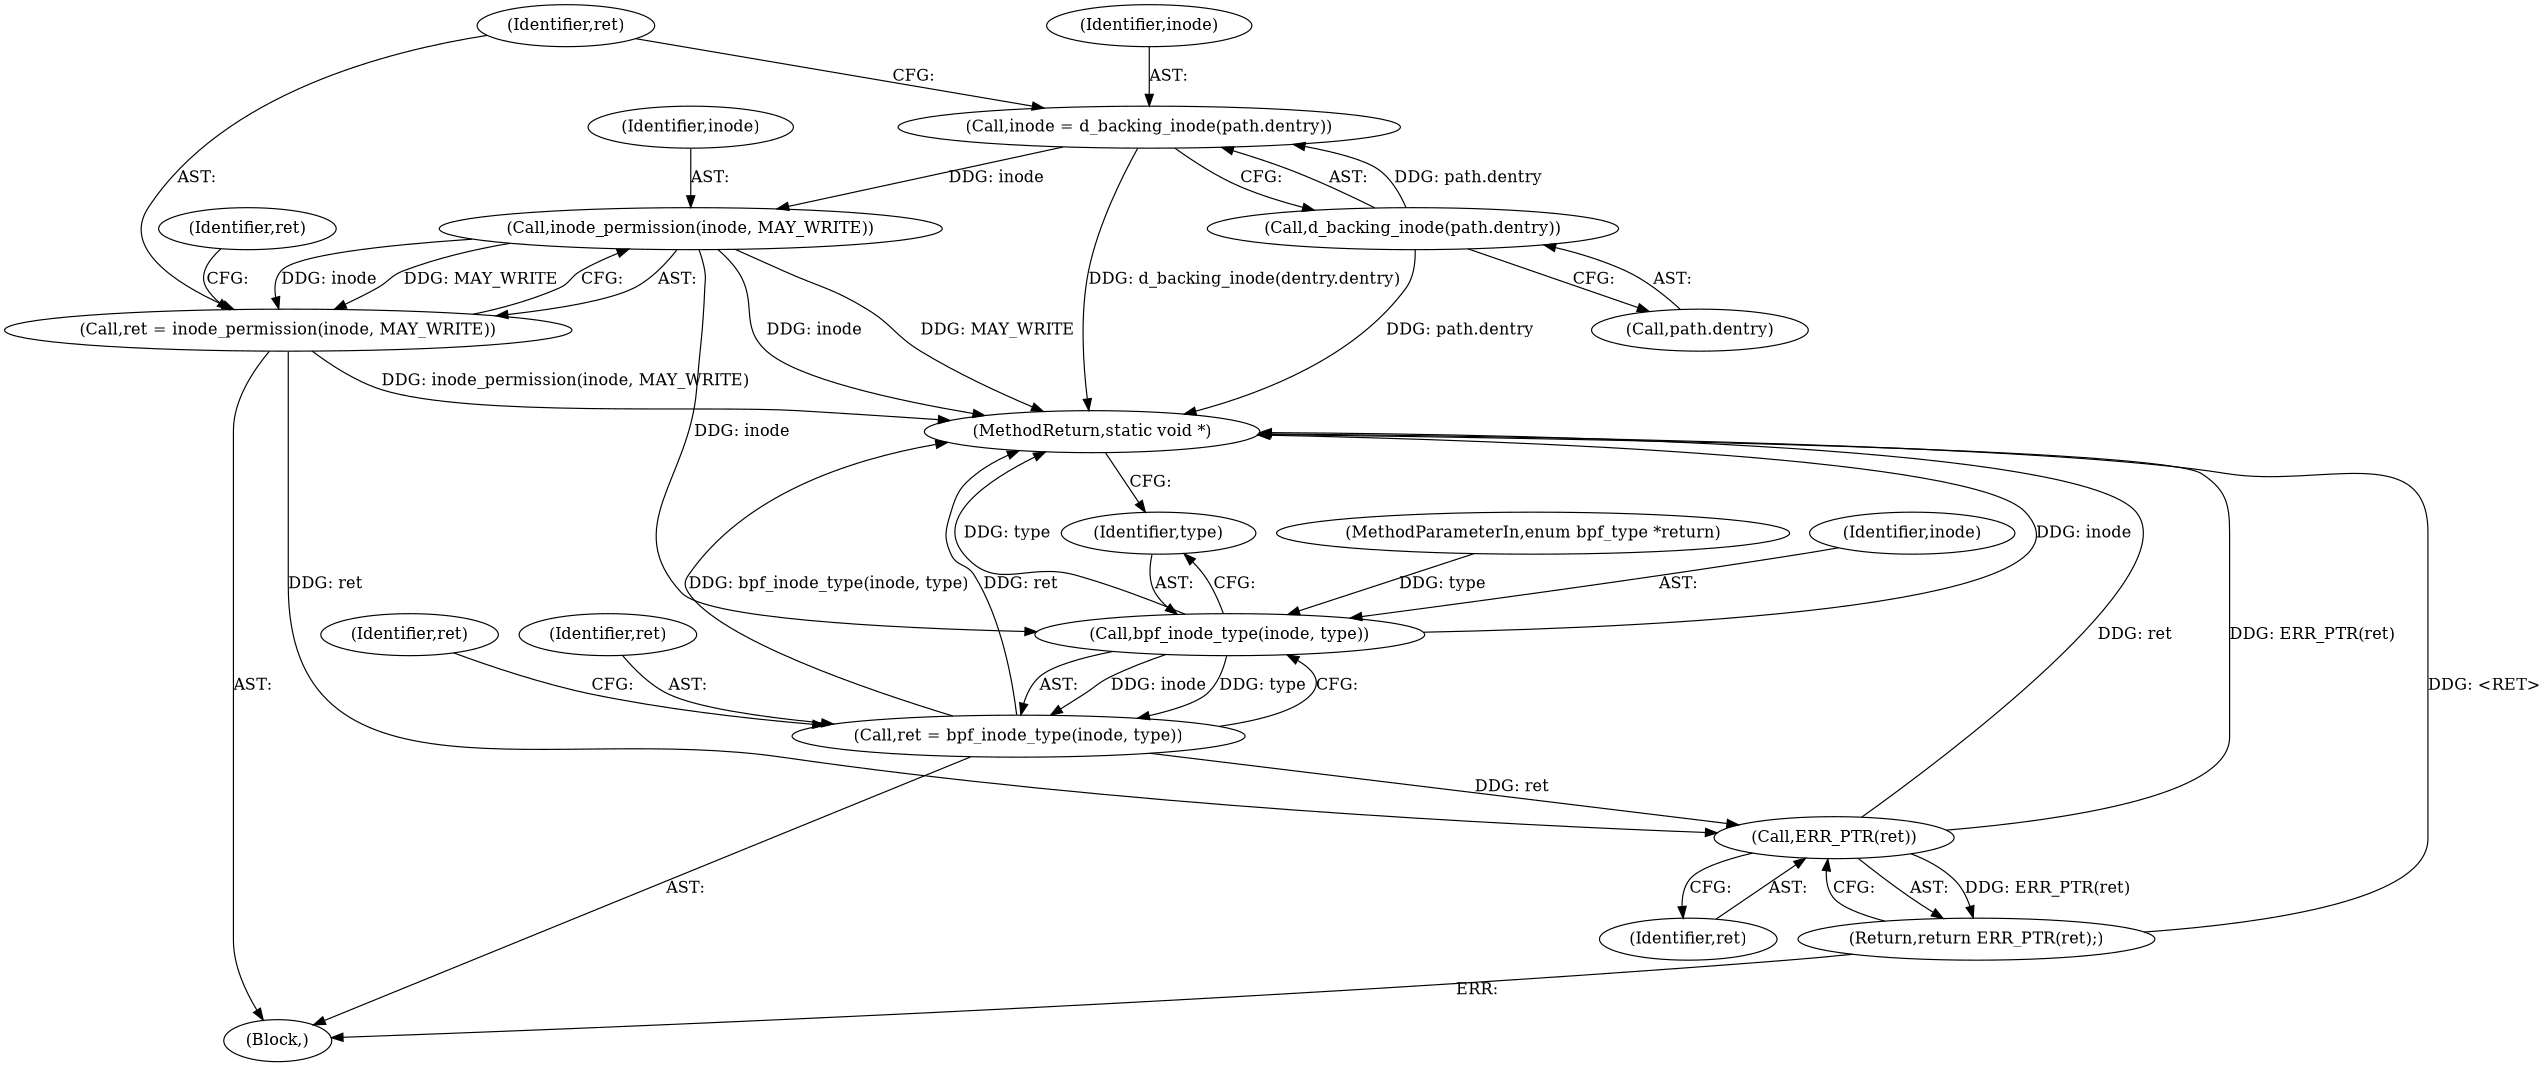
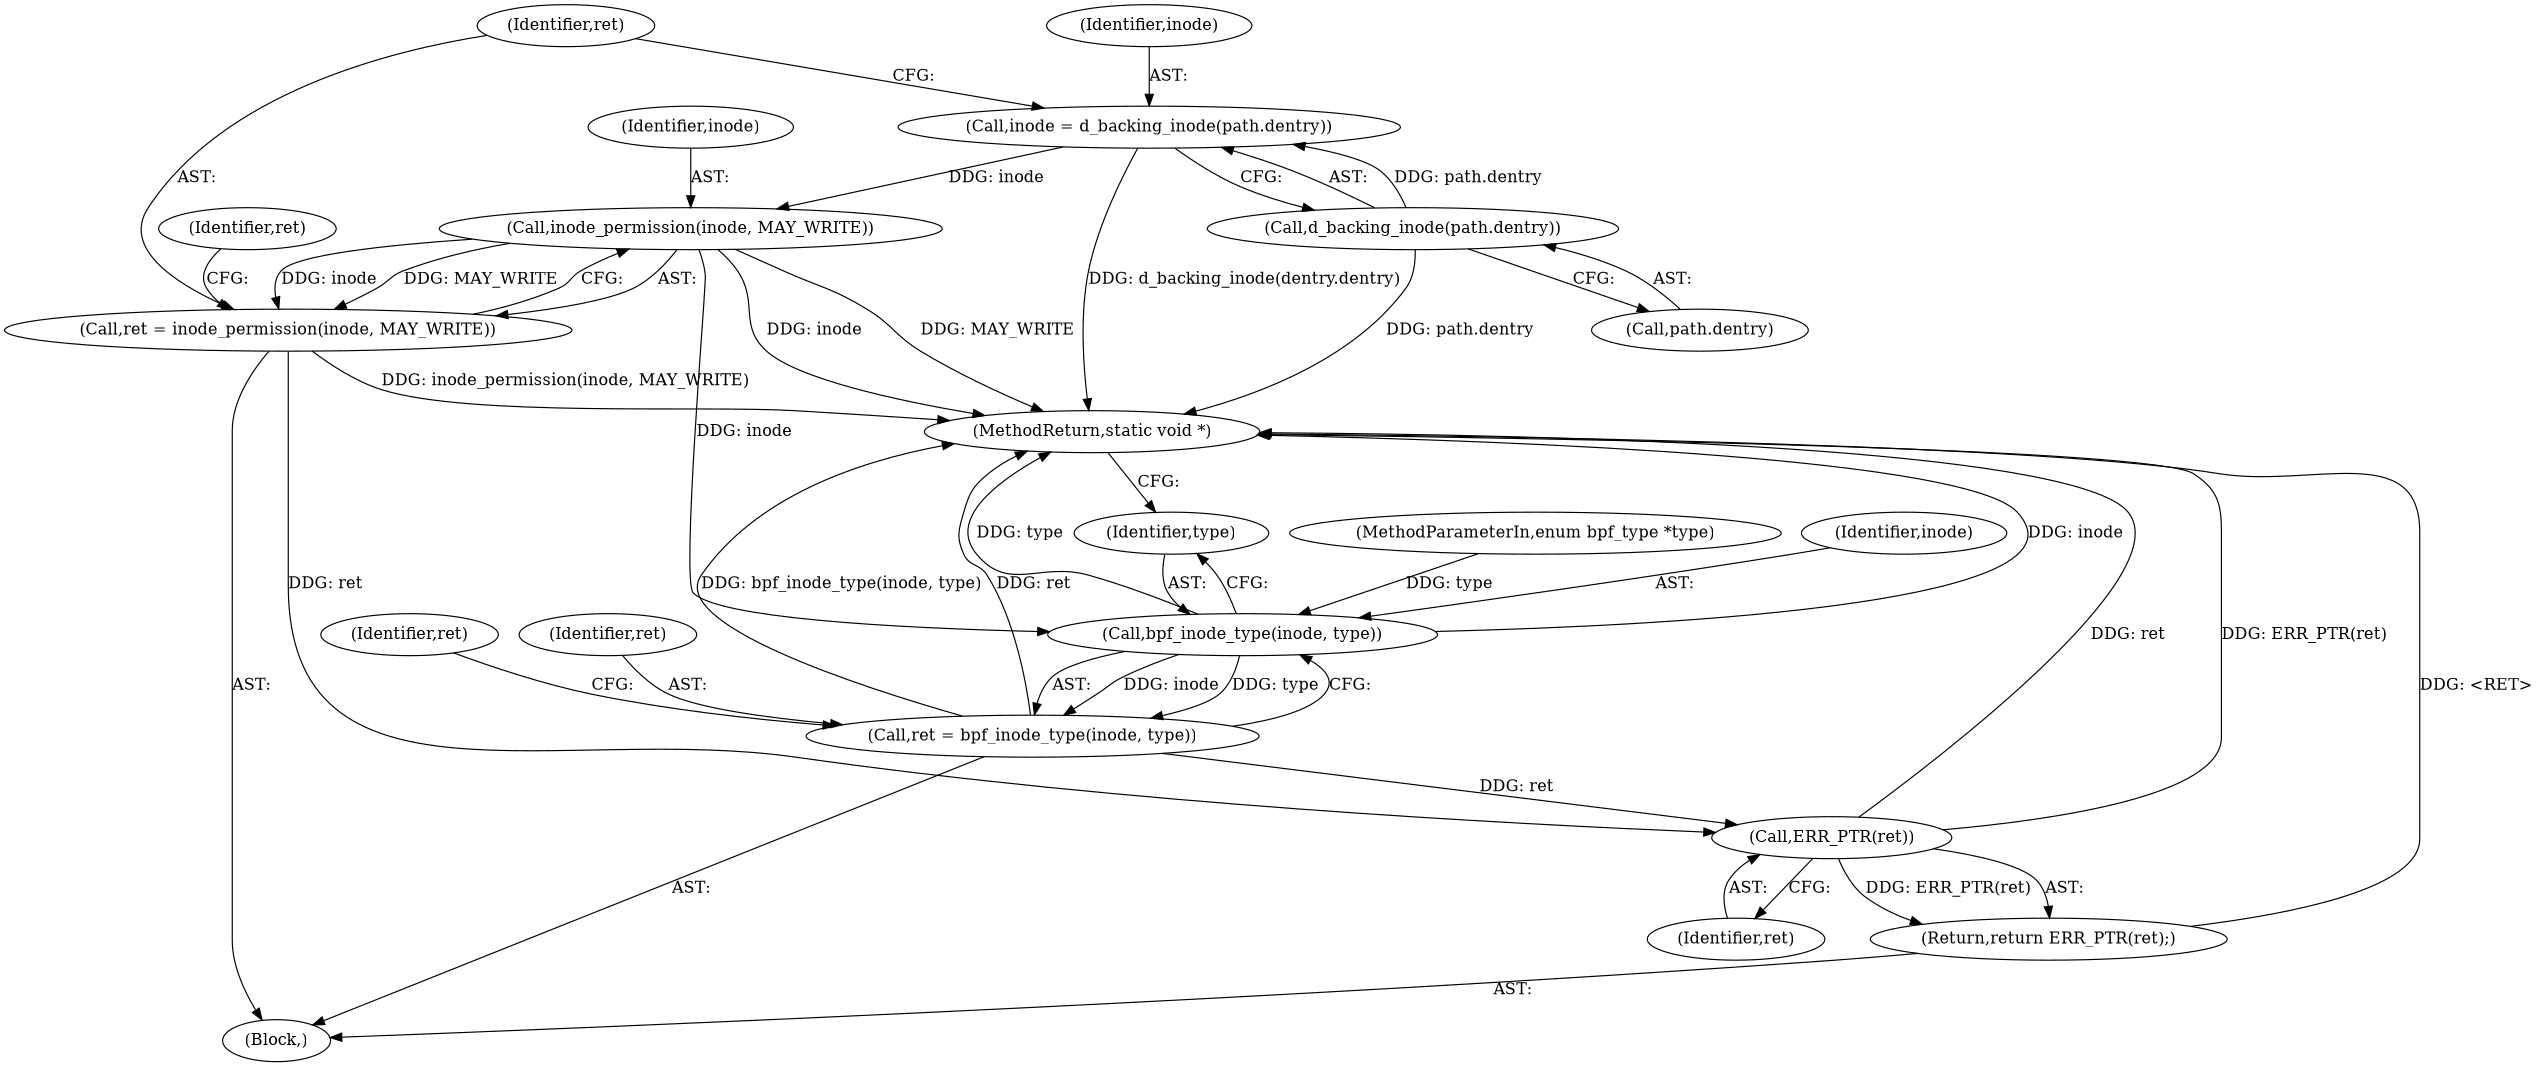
node "(MethodParameterIn,enum bpf_type *return)": label "(MethodParameterIn,enum bpf_type *return)" -> "(MethodParameterIn,enum bpf_type *type)"
edge "(Return,return ERR_PTR(ret);)" -> "(Call,ERR_PTR(ret))": removed, label "CFG:"
edge "(Return,return ERR_PTR(ret);)" -> "(Block,)": label "ERR: " -> "AST: "
